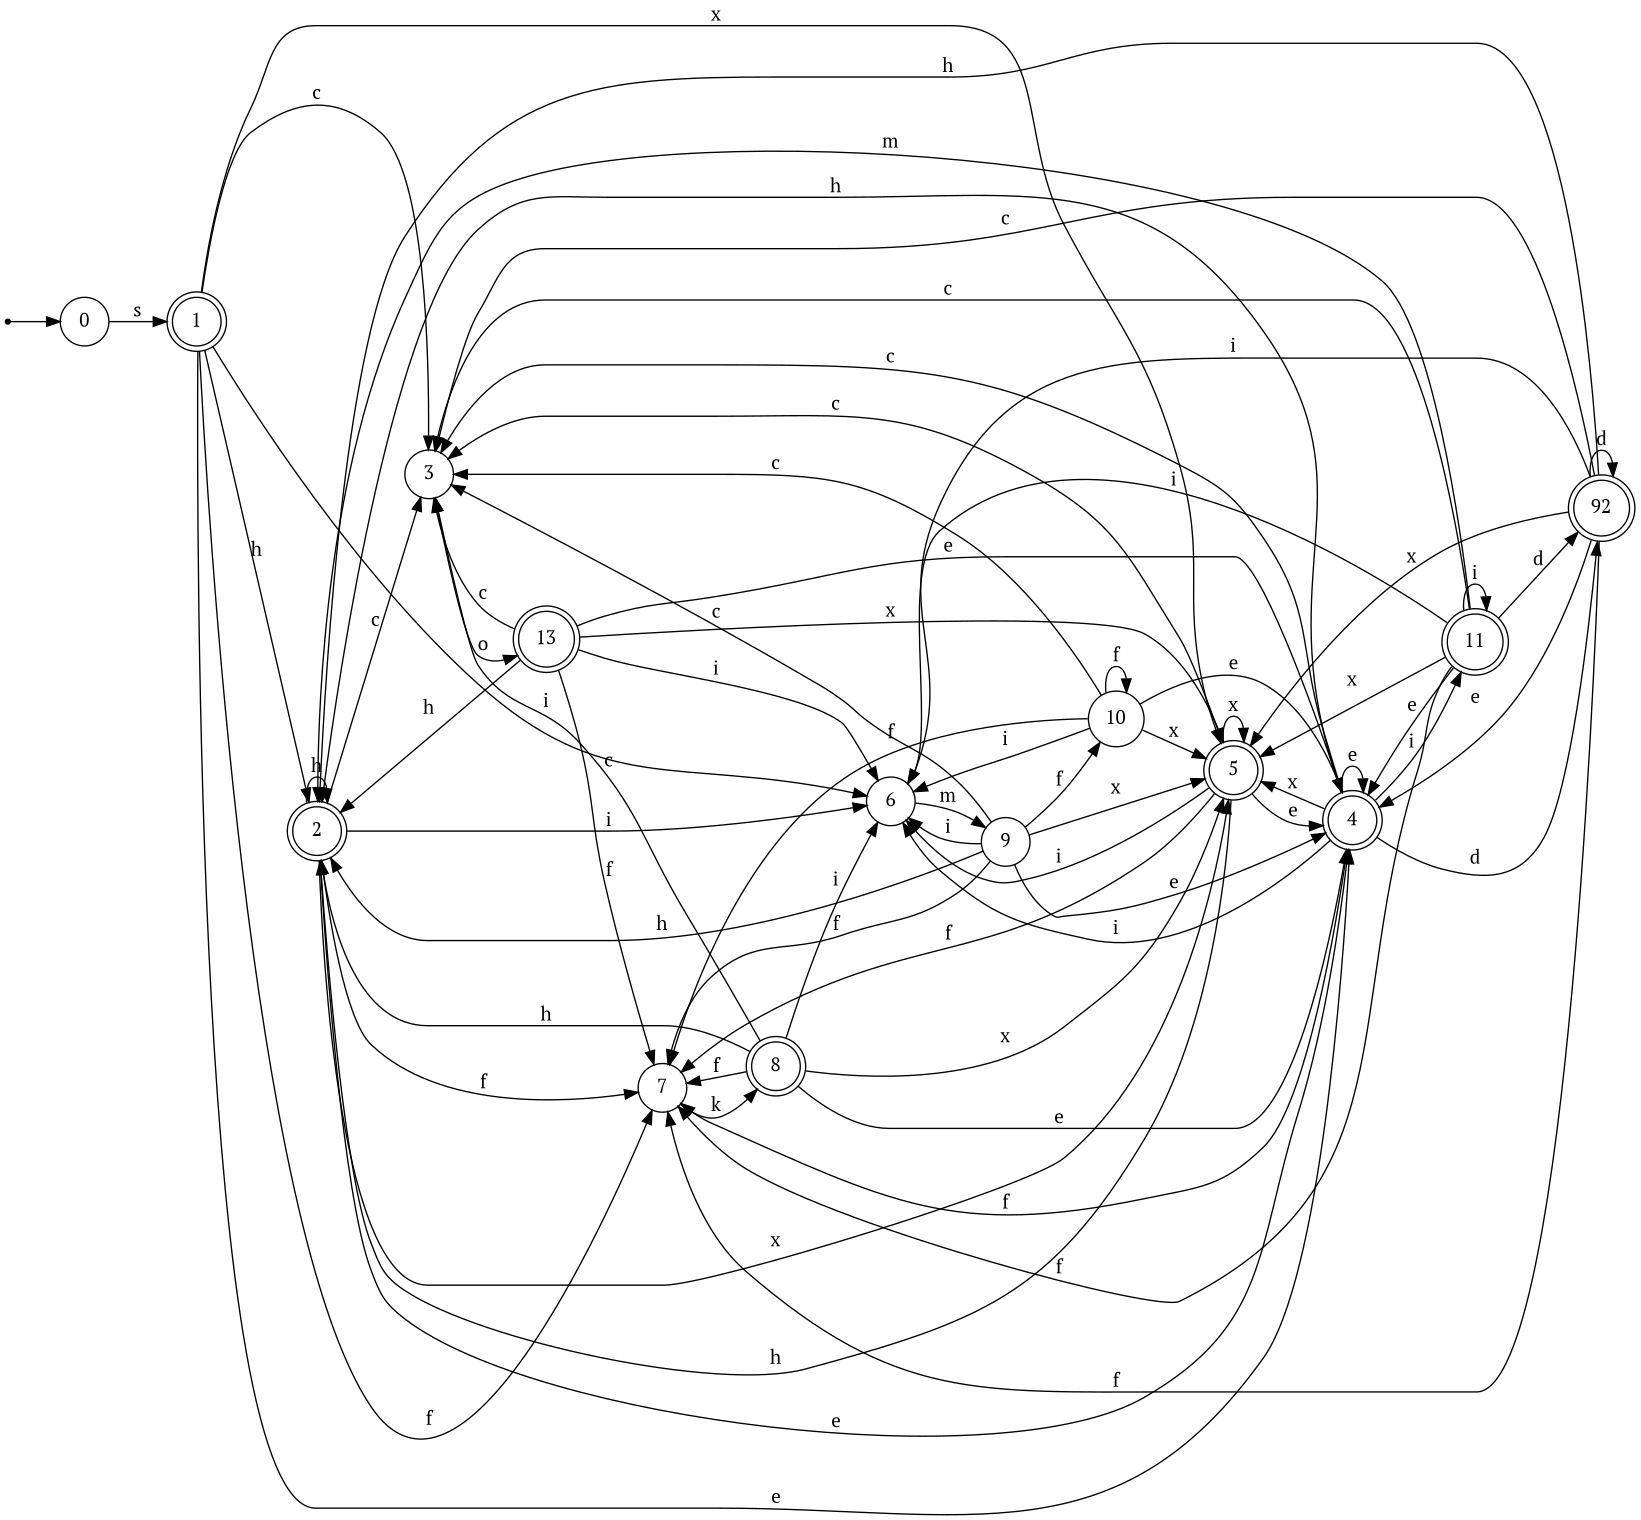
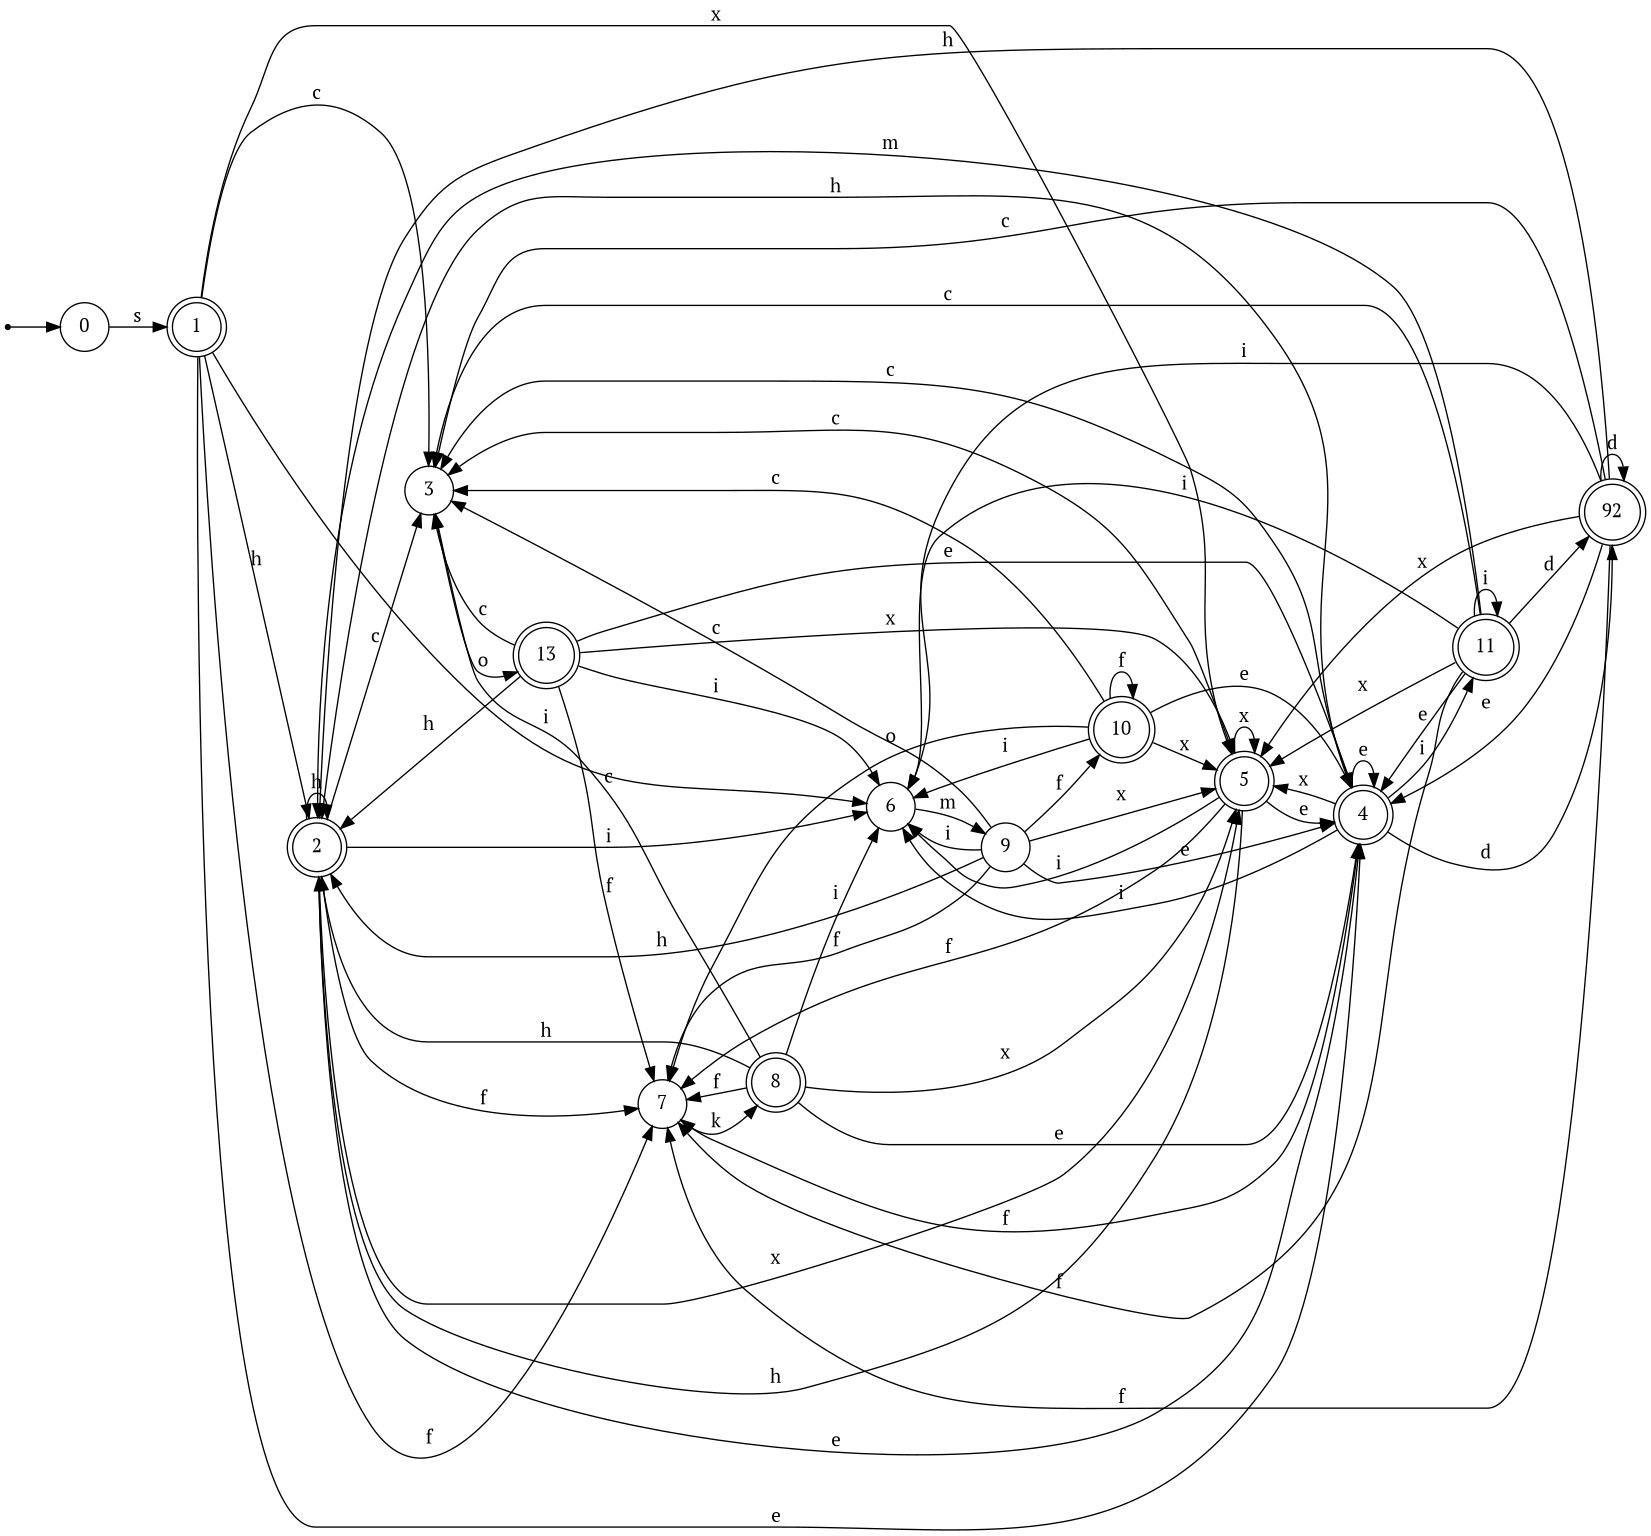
node "10": shape circle -> doublecircle
edge "10" -> "7": label "f" -> "o"
